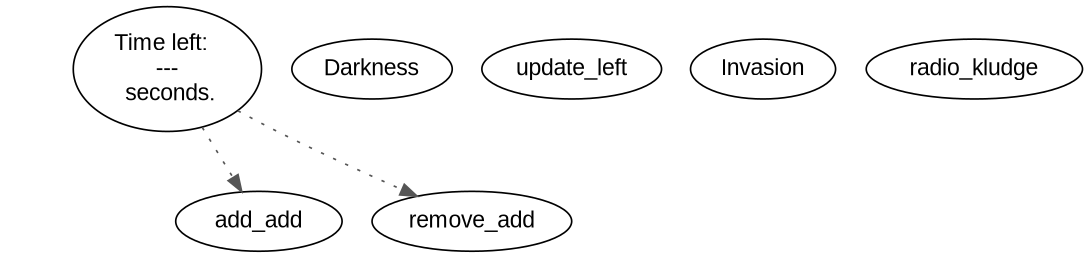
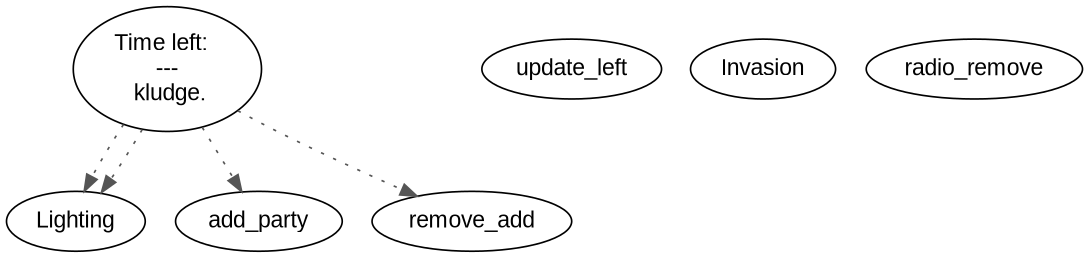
node "Time left: --- seconds.": label "Time left: --- seconds." -> "Time left: --- kludge."
node "Darkness": removed
node "radio_kludge": label "radio_kludge" -> "radio_remove"
node "Lighting": added
node "add_add": label "add_add" -> "add_party"
